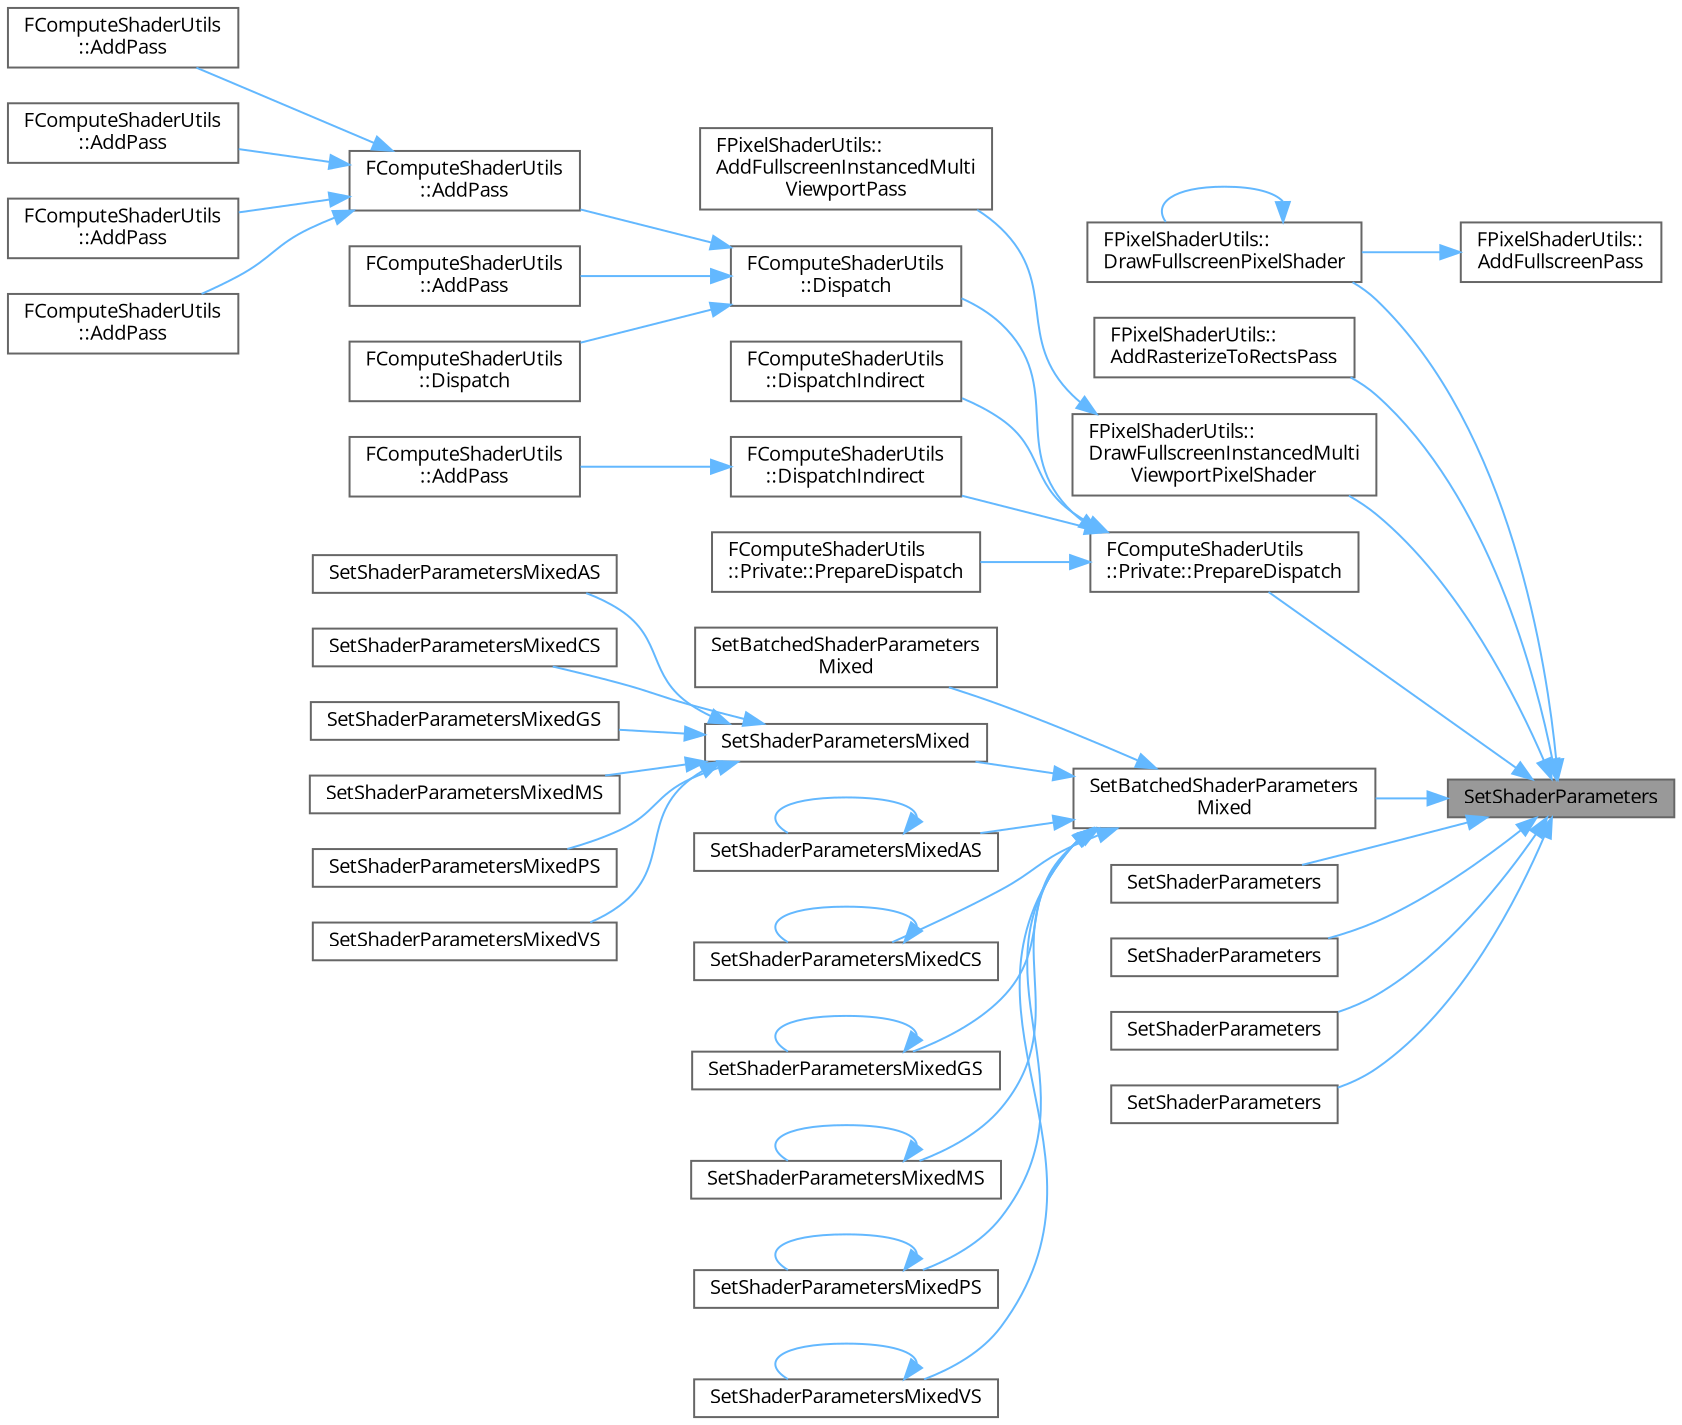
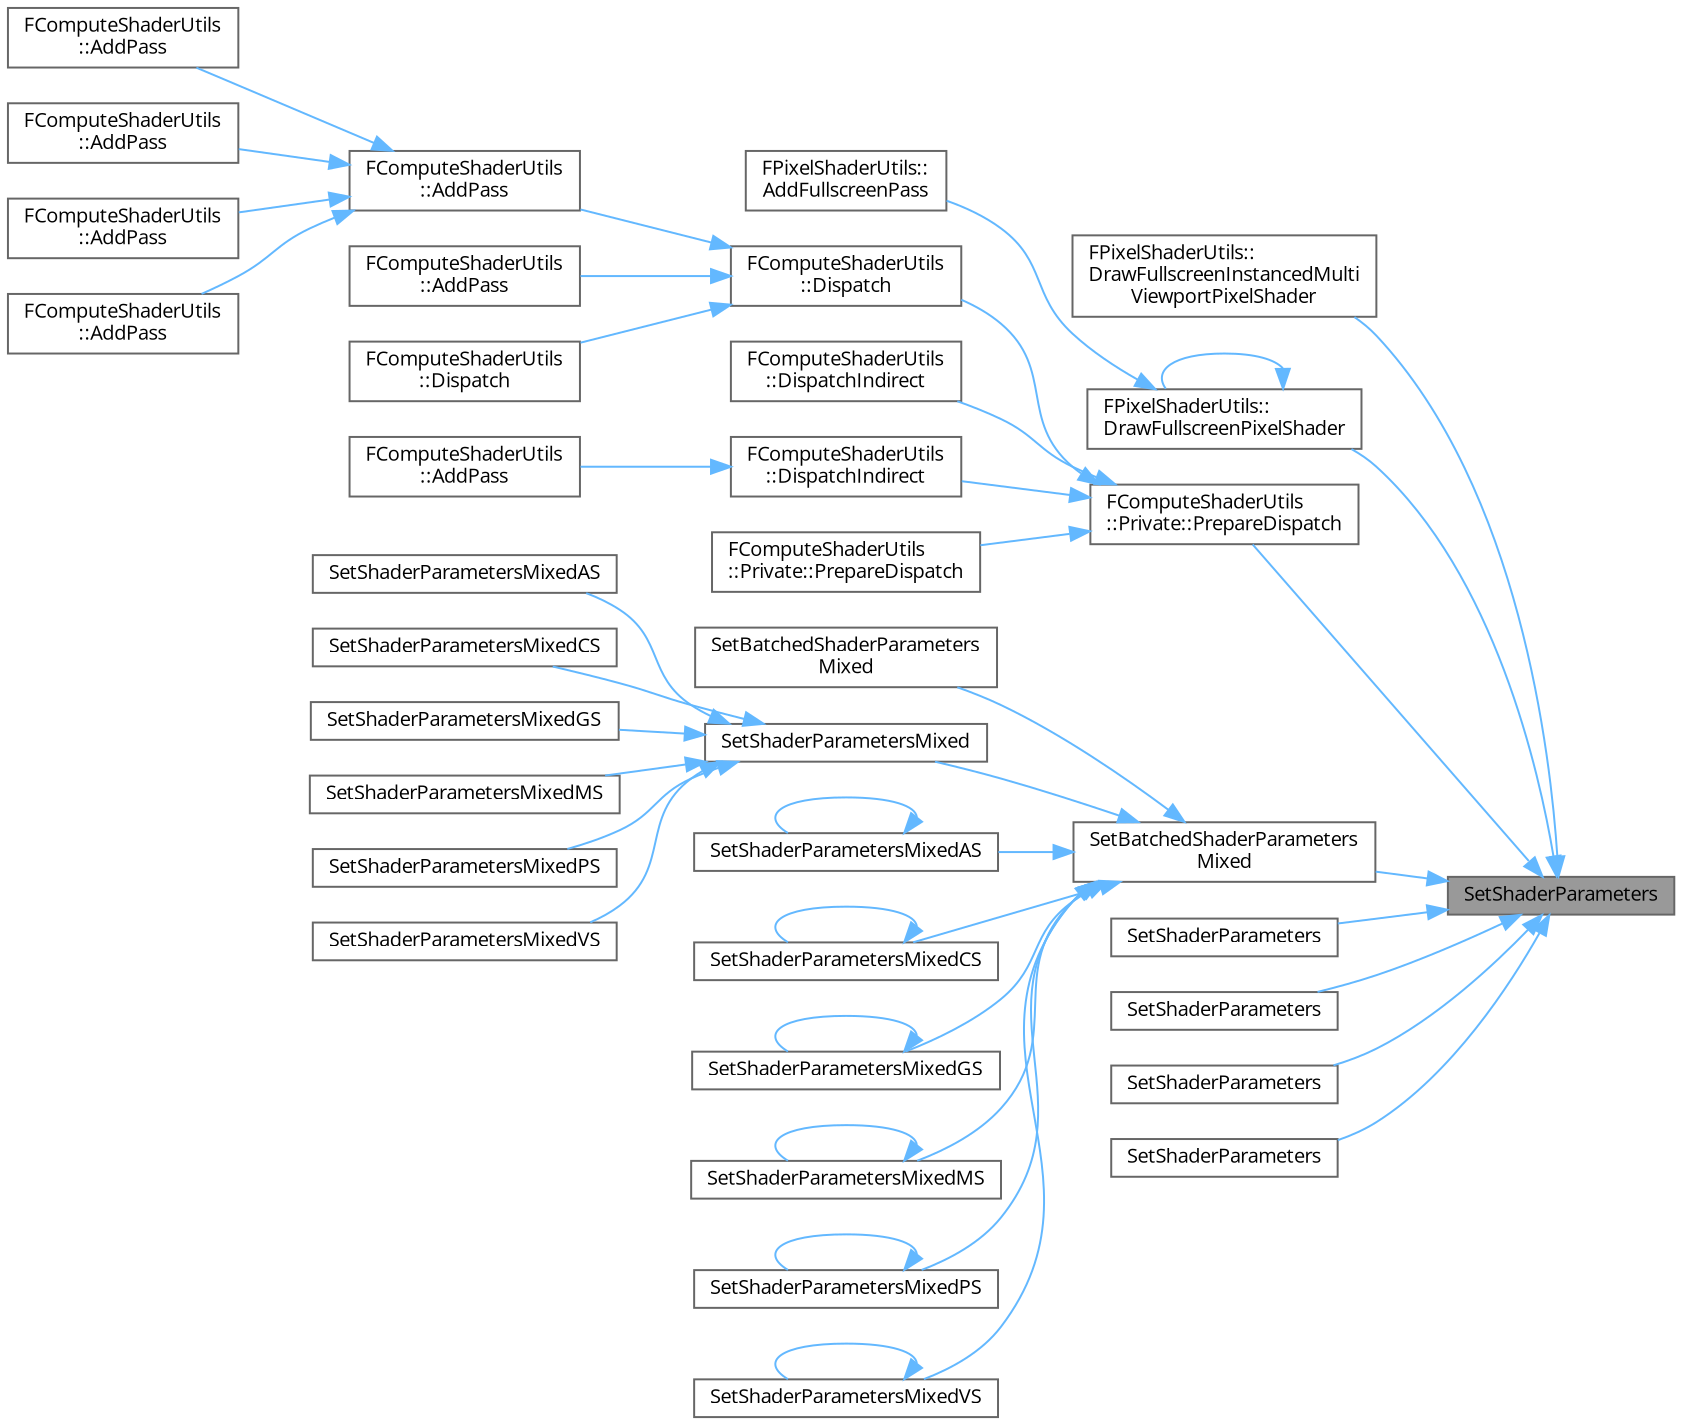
node "FPixelShaderUtils:: AddFullscreenInstancedMulti ViewportPass": removed
edge "FPixelShaderUtils:: DrawFullscreenPixelShader" -> "FPixelShaderUtils:: AddFullscreenPass": reversed
node "FPixelShaderUtils:: AddRasterizeToRectsPass": removed
